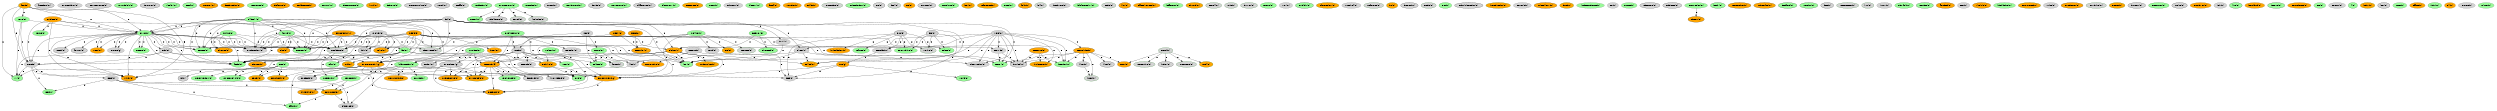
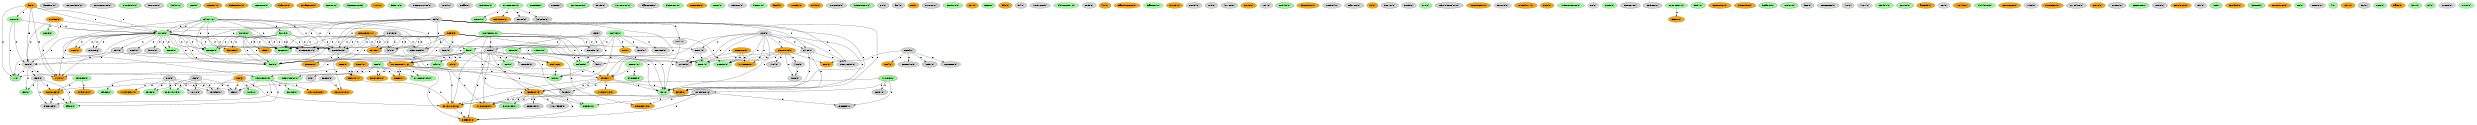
node "reference(1)": removed
node "group(1)": fillcolor palegreen -> orange
node "gil(1)": fillcolor orange -> palegreen
node "challenge(1)": fillcolor lightgrey -> orange
node "hoax(3)": fillcolor orange -> lightgrey
edge "cipher(7)" -> "cryptography(6)": reversed
edge "transfer(1)" -> "nsa(6)": reversed
